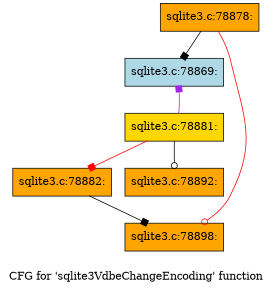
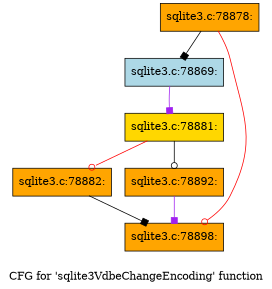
edge "sqlite3.c:78881:" -> "sqlite3.c:78869:": reversed
edge "sqlite3.c:78881:" -> "sqlite3.c:78882:": arrowhead box -> odot
edge "sqlite3.c:78892:" -> "sqlite3.c:78898:": added
